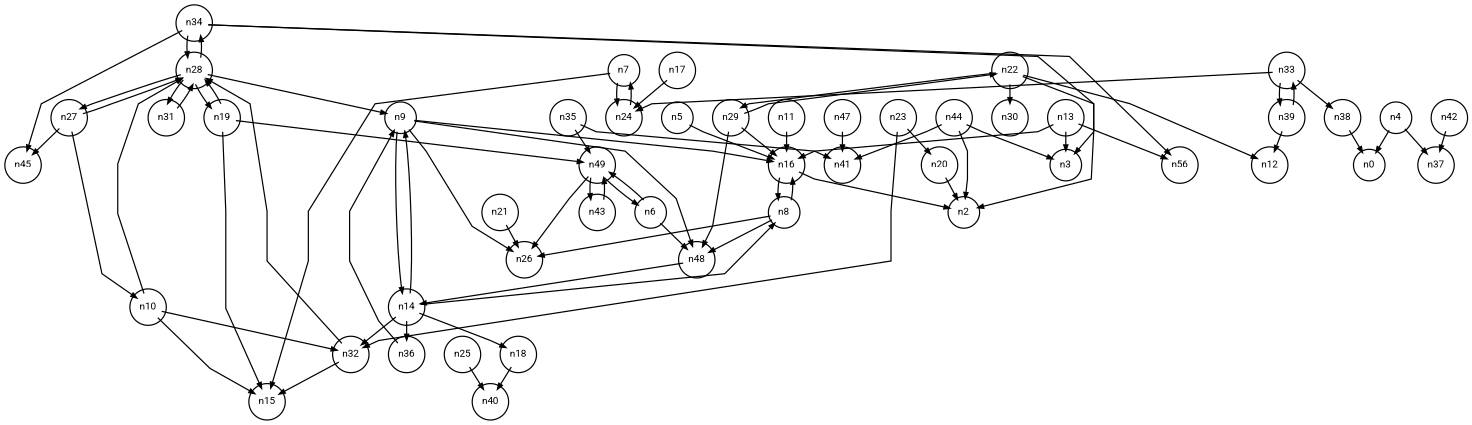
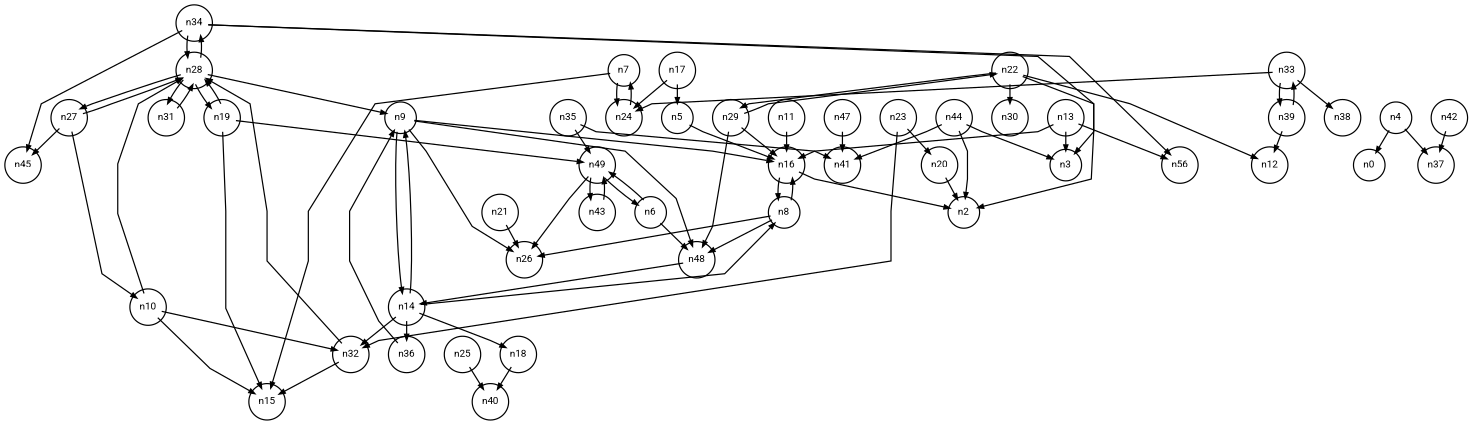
edge "n17" -> "n5": added
edge "n38" -> "n0": removed
